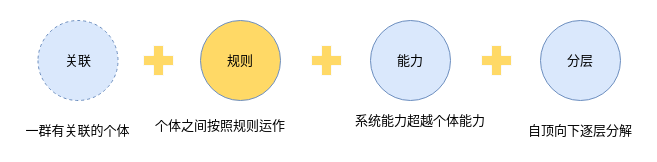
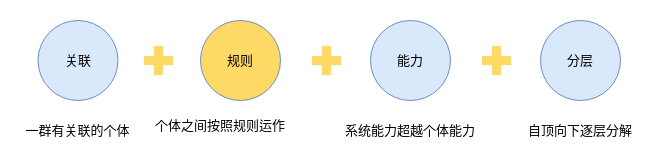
node "关联": style dashed -> solid
node "系统能力超越个体能力": moved (421, 121) -> (411, 131)
